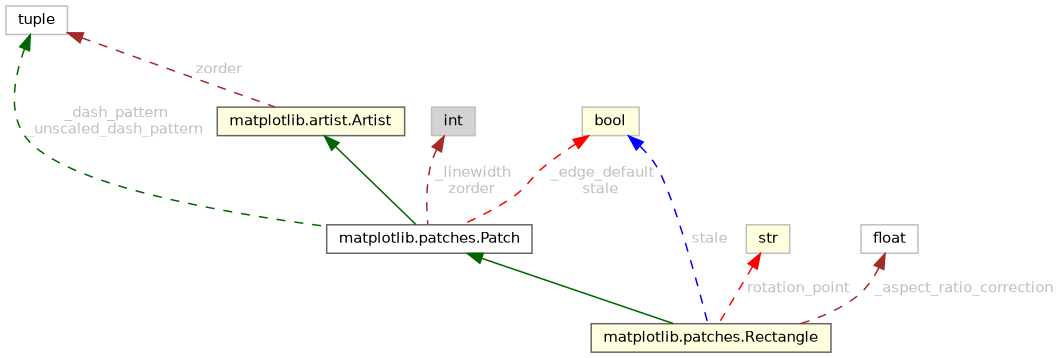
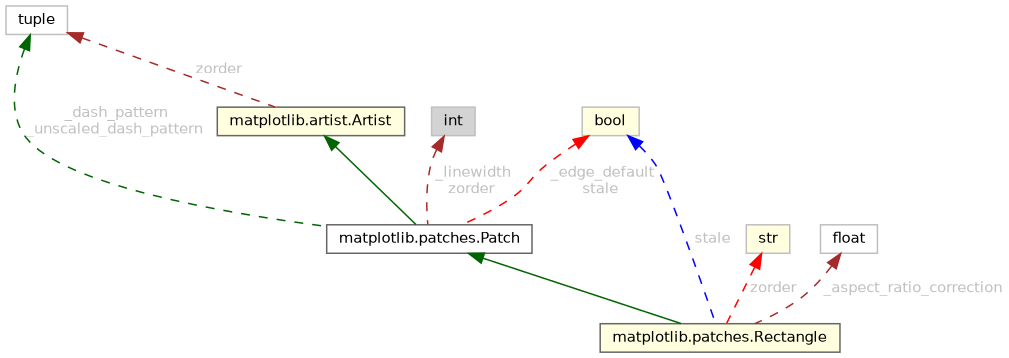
edge "matplotlib.patches.Rectangle" -> "str": label " rotation_point" -> " zorder"
